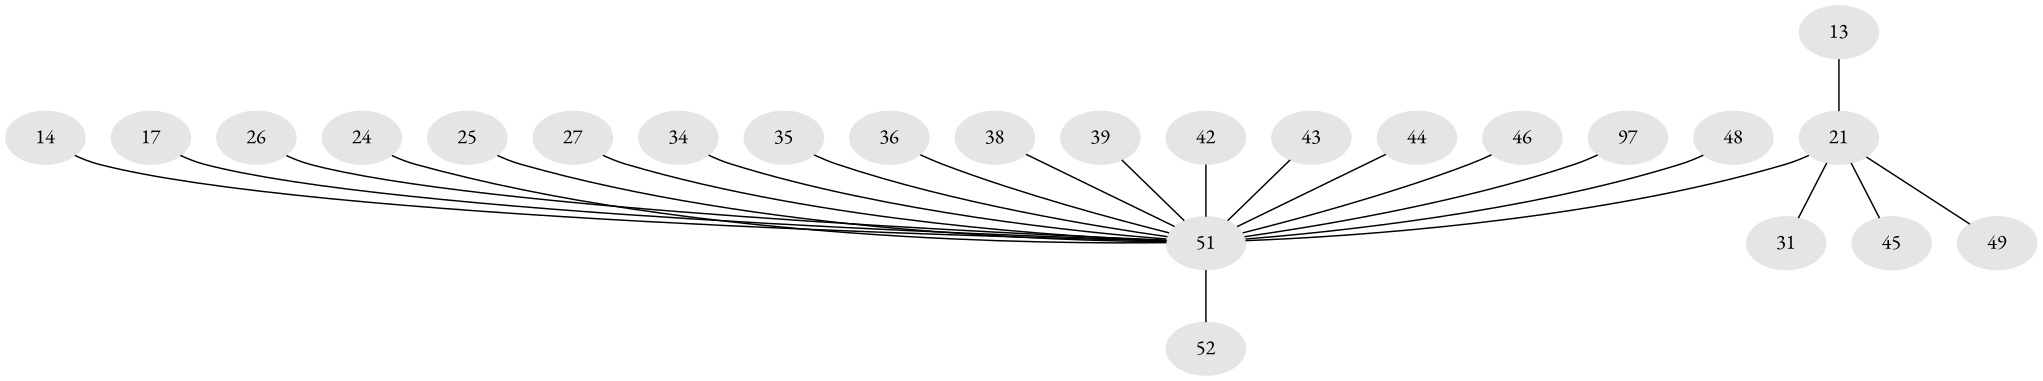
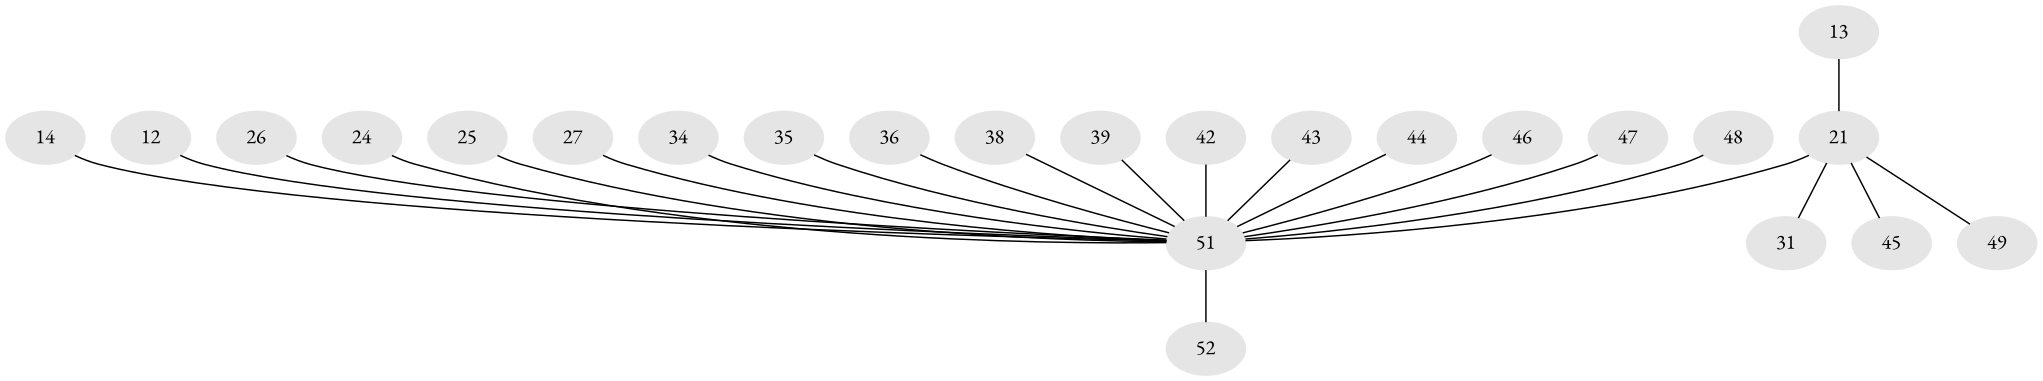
node "17": label "17" -> "12"
node "97": label "97" -> "47"
